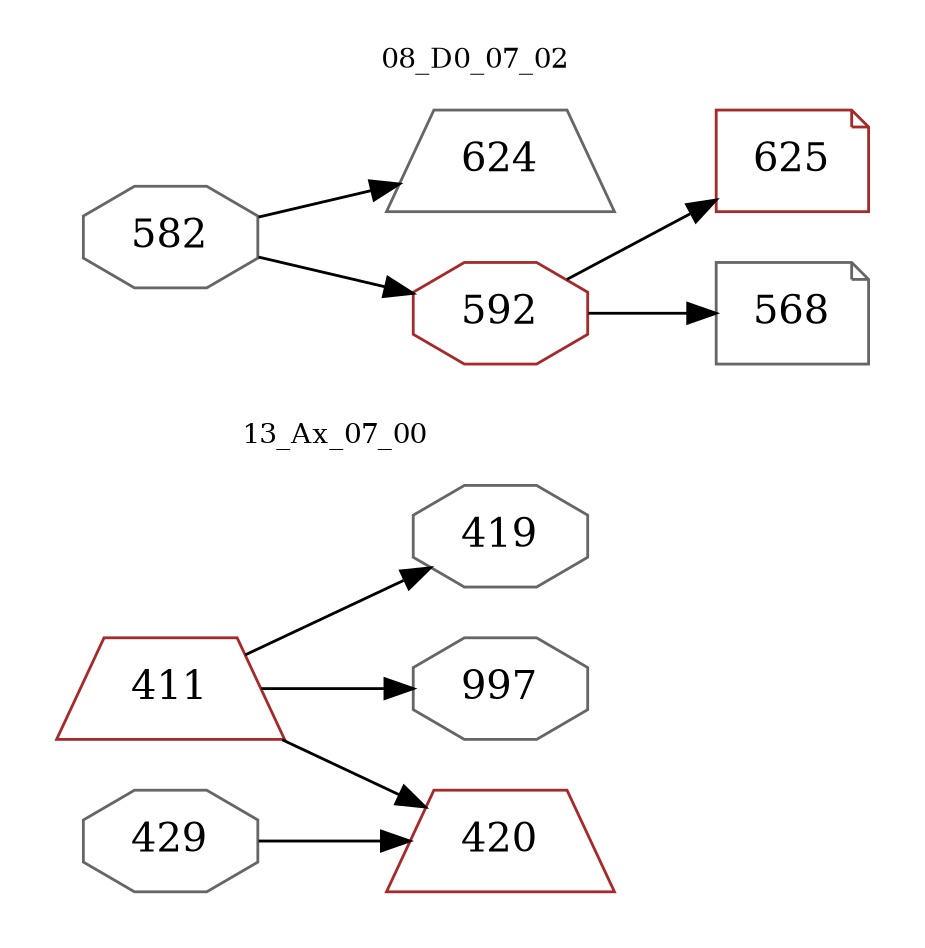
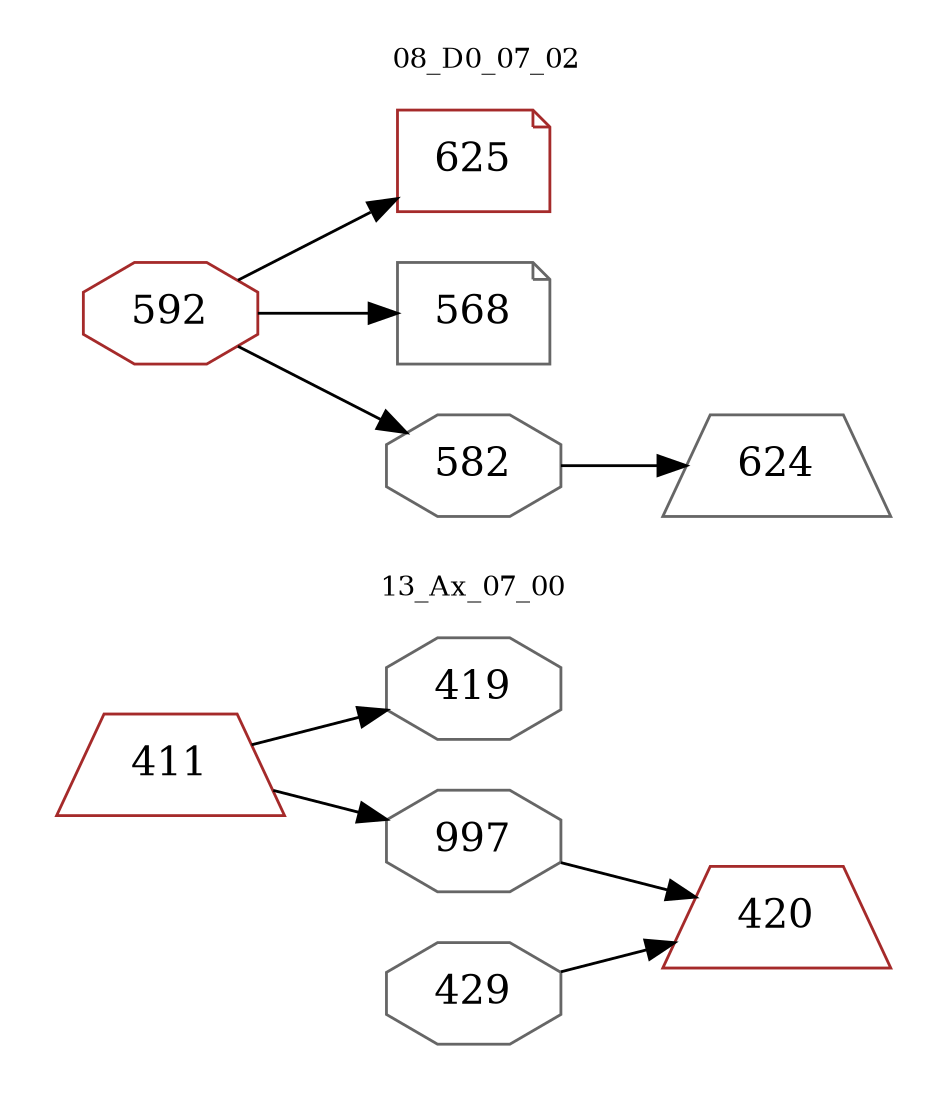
edge "582" -> "592": reversed
edge "411" -> "420": now "997" -> "420"
